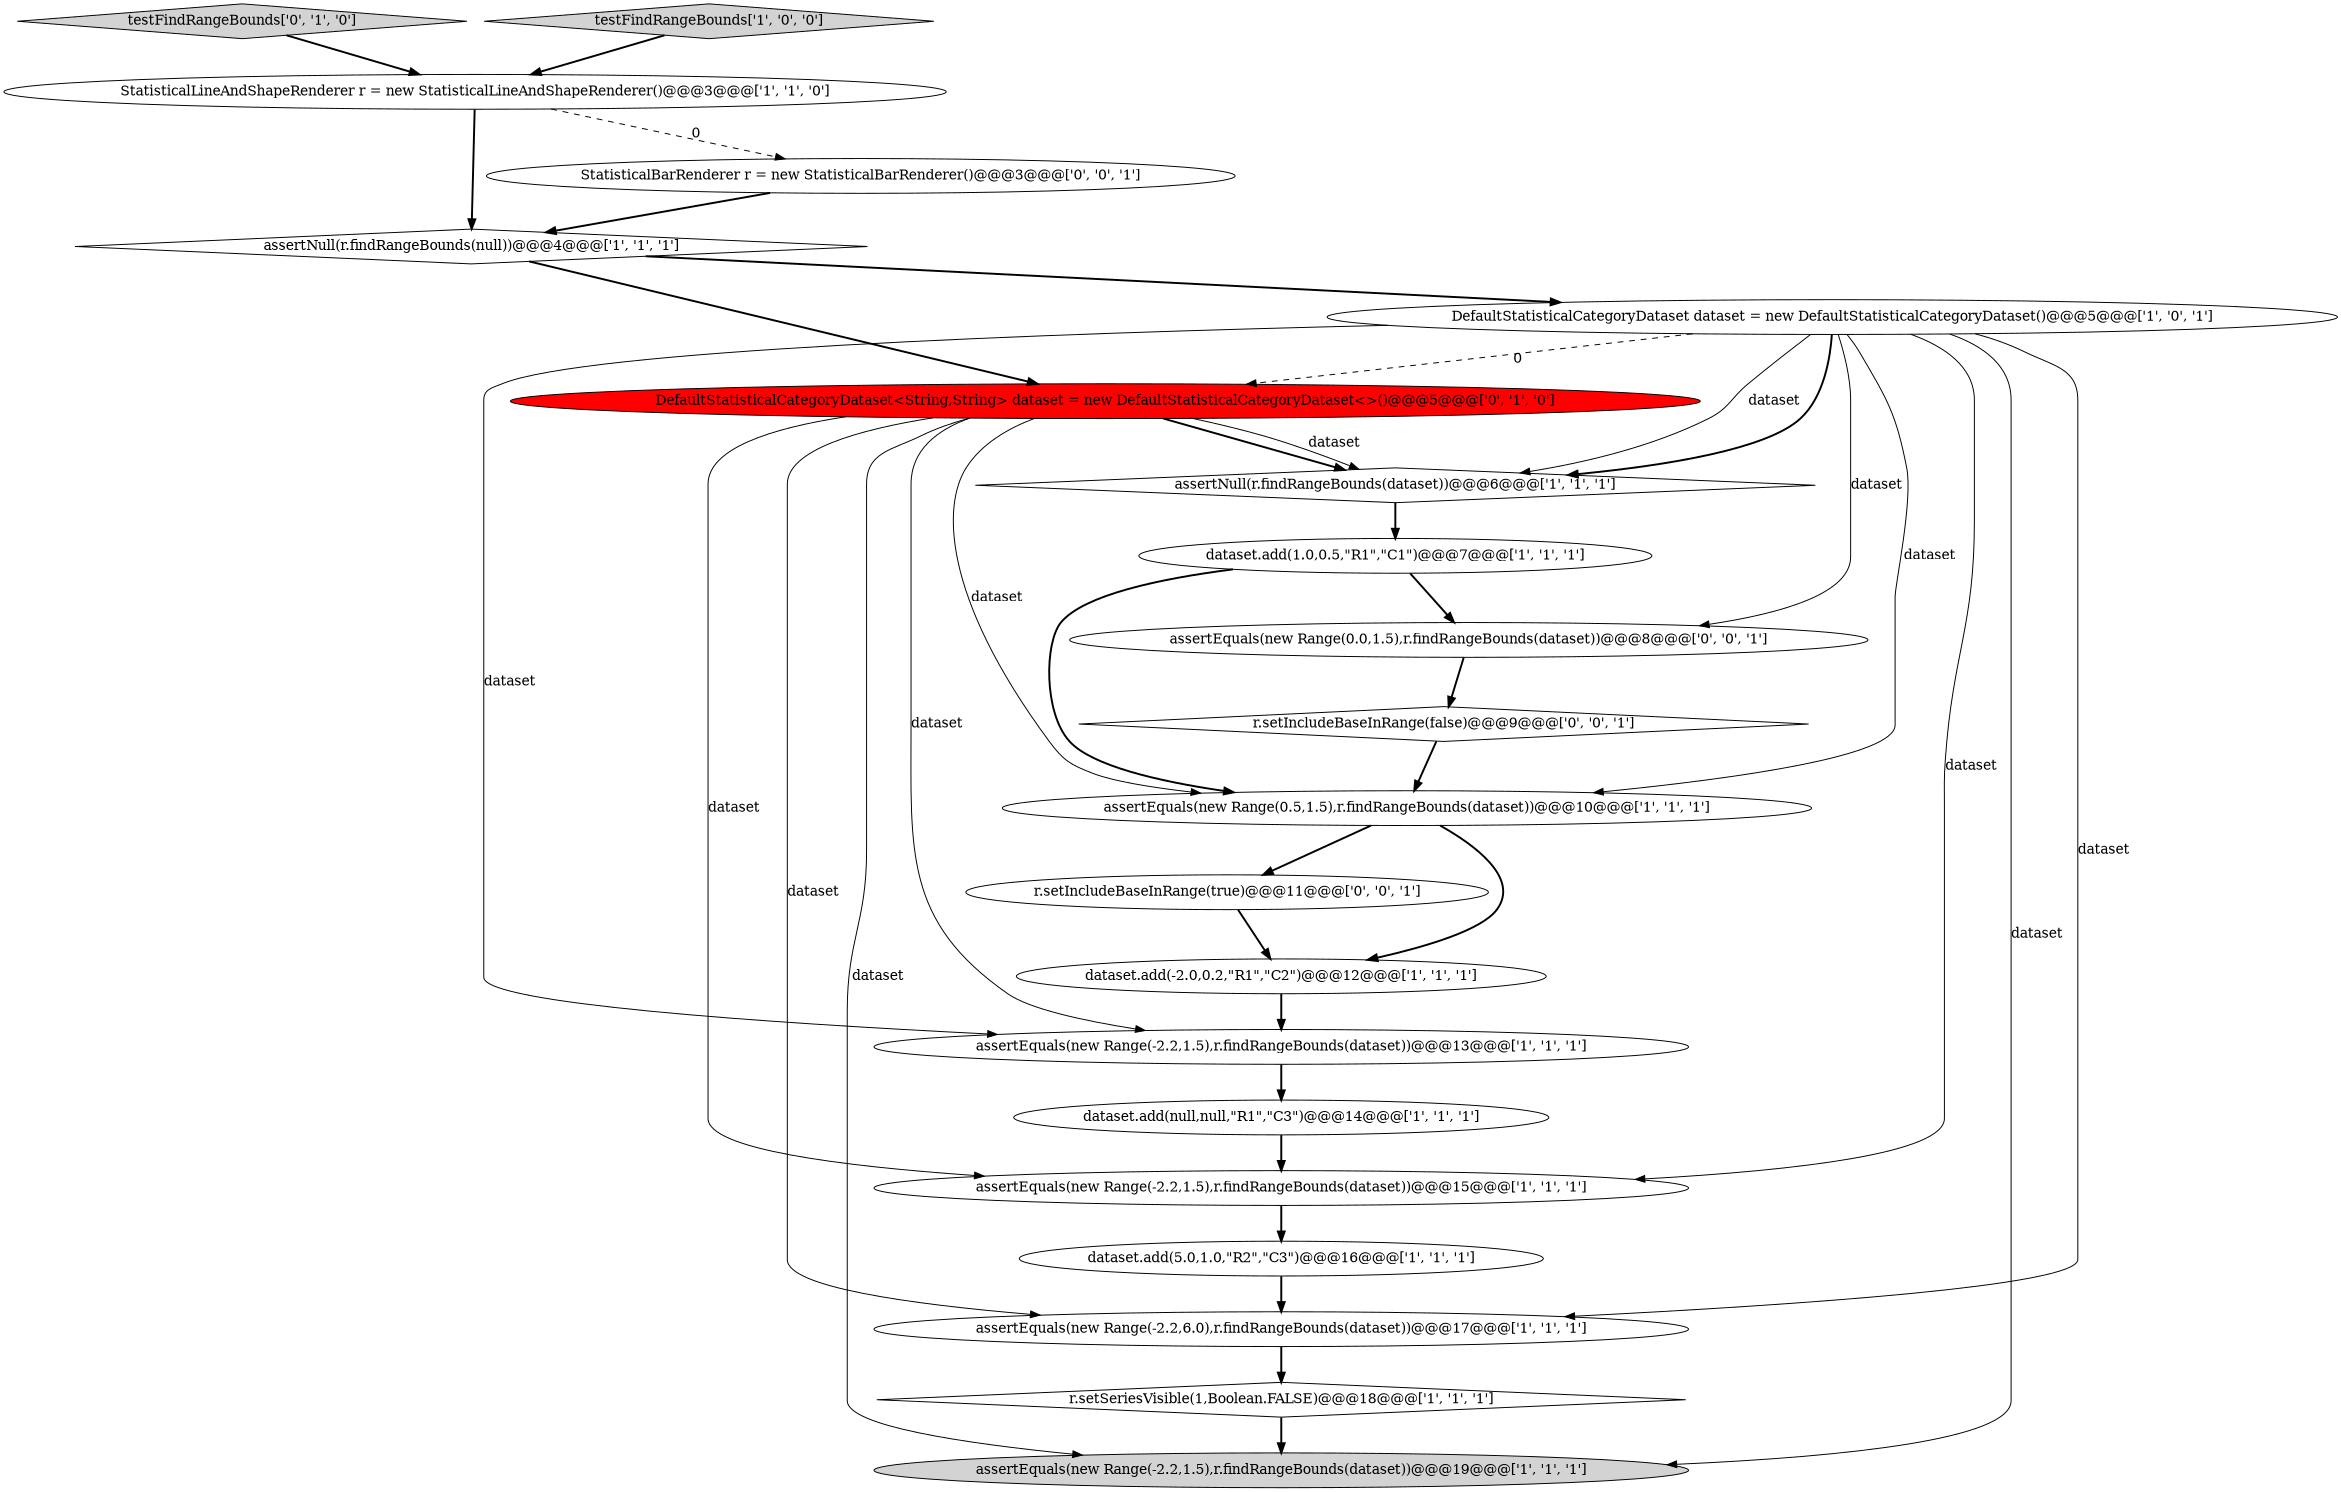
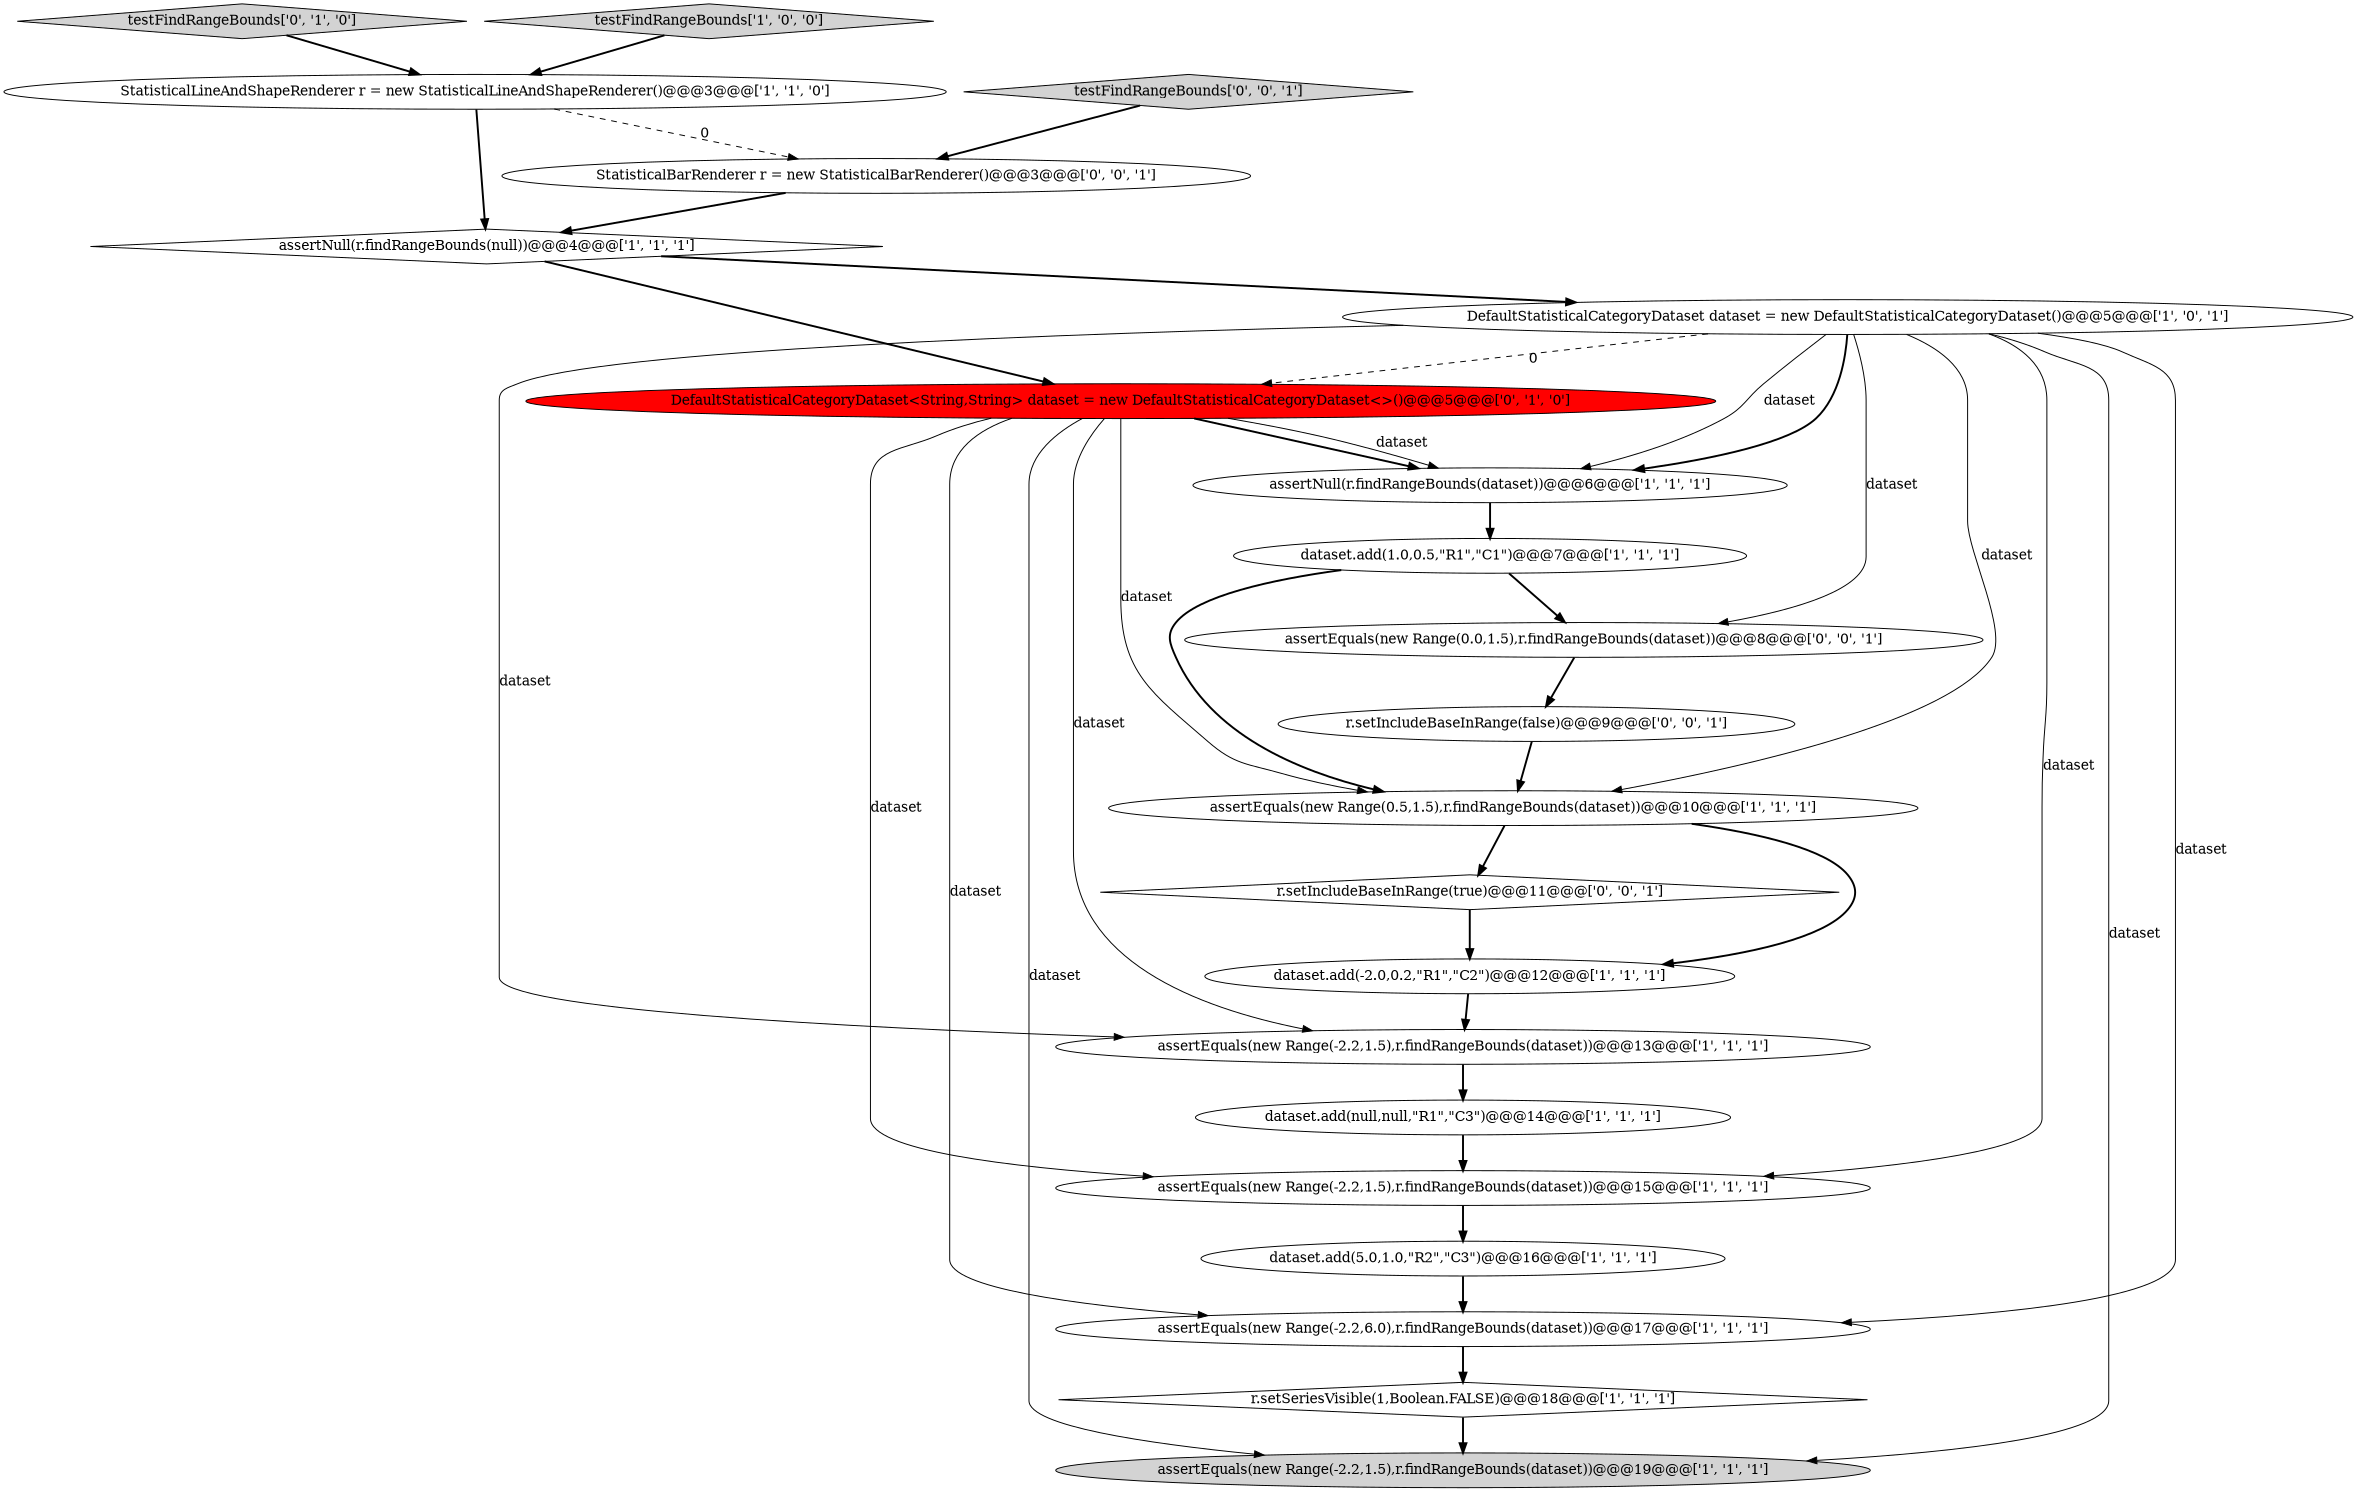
node "testFindRangeBounds['0', '0', '1']": added
node "assertNull(r.findRangeBounds(dataset))@@@6@@@['1', '1', '1']": shape diamond -> ellipse
node "r.setIncludeBaseInRange(false)@@@9@@@['0', '0', '1']": shape diamond -> ellipse
node "r.setIncludeBaseInRange(true)@@@11@@@['0', '0', '1']": shape ellipse -> diamond
